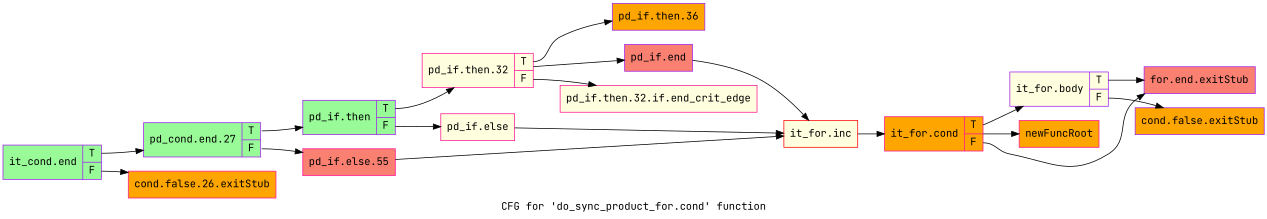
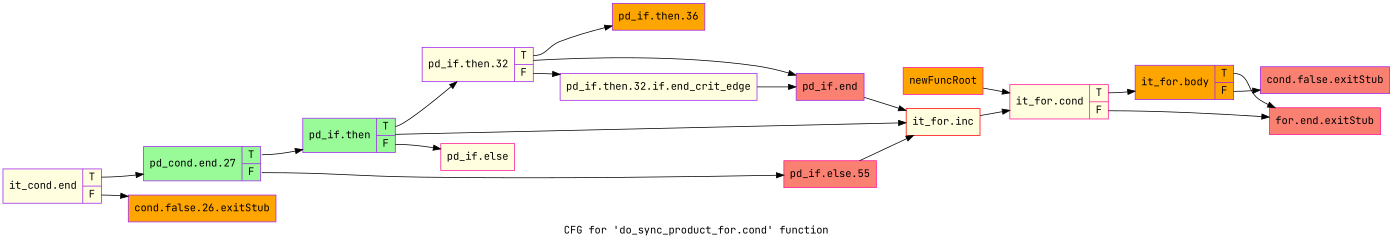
node "pd_if.then.32": color deeppink -> purple
node "for.end.exitStub": color purple -> deeppink
edge "pd_if.then.32.if.end_crit_edge" -> "pd_if.end": added
node "it_for.body": fillcolor lightyellow -> orange
node "pd_if.then.32.if.end_crit_edge": color deeppink -> purple
node "cond.false.exitStub": fillcolor orange -> salmon
edge "pd_if.else" -> "it_for.inc": now "pd_if.then" -> "it_for.inc"
node "it_for.cond": fillcolor orange -> lightyellow
edge "it_for.cond" -> "newFuncRoot": reversed
node "it_cond.end": fillcolor palegreen -> lightyellow
node "cond.false.26.exitStub": color deeppink -> purple
